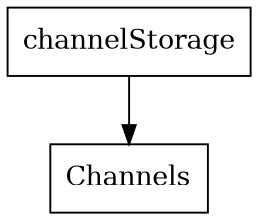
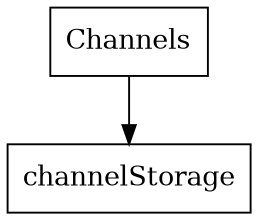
edge "channelStorage" -> "Channels": reversed
